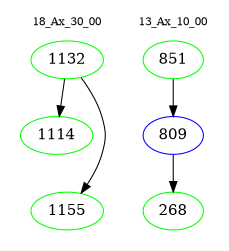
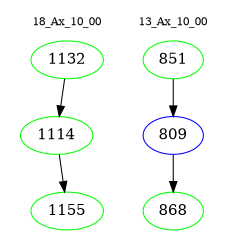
cluster "18_Ax_30_00": label "18_Ax_30_00" -> "18_Ax_10_00"
edge "1132" -> "1155": now "1114" -> "1155"
node "268": label "268" -> "868"
